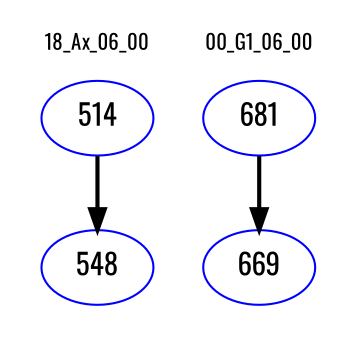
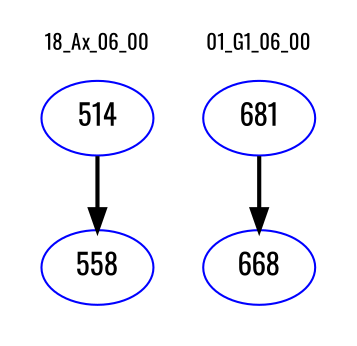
cluster "00_G1_06_00": label "00_G1_06_00" -> "01_G1_06_00"
node "548": label "548" -> "558"
node "669": label "669" -> "668"
